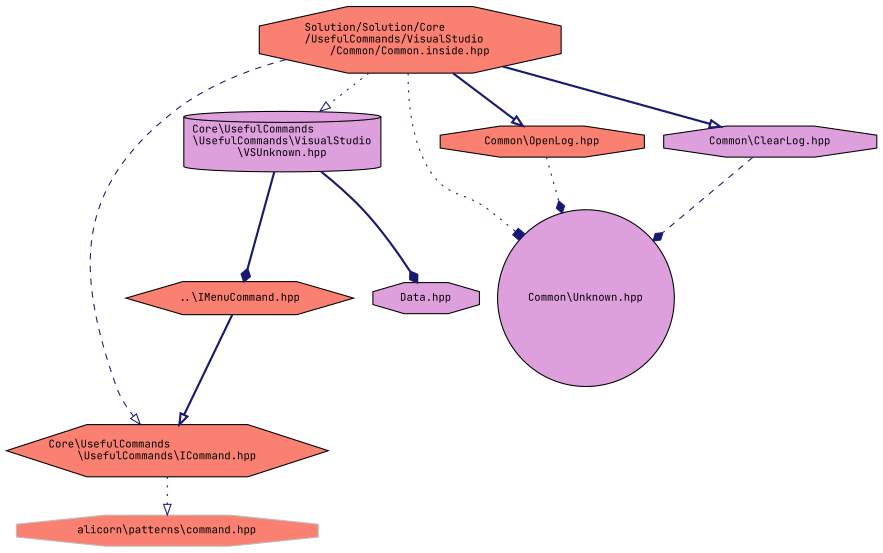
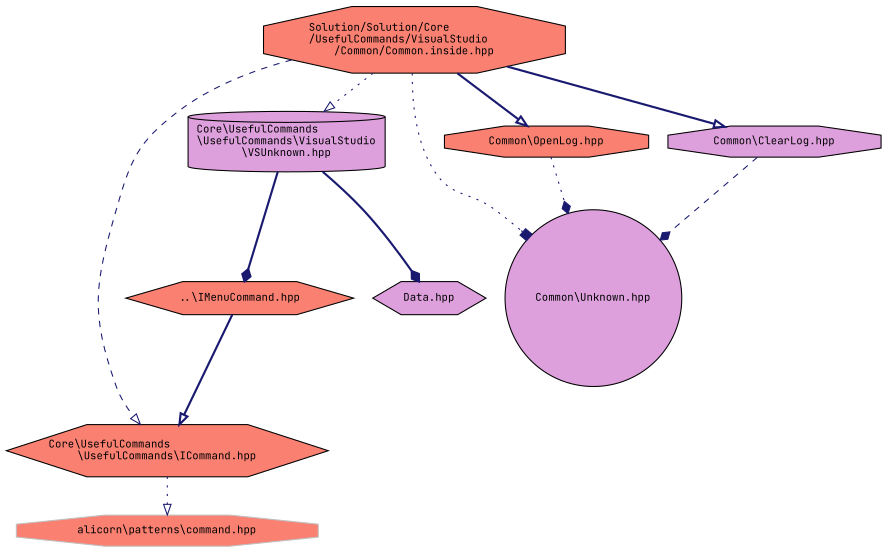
node "Data.hpp": shape octagon -> hexagon
